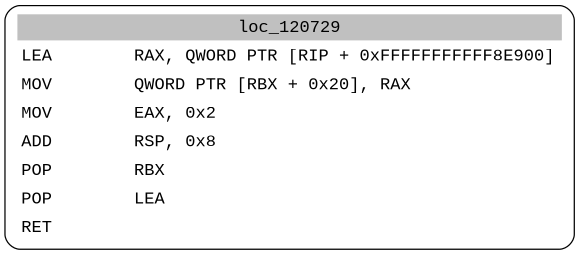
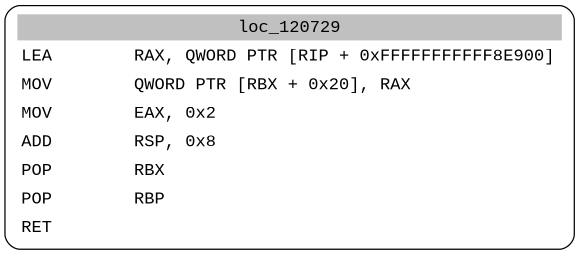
node "loc_120729": text "POP        LEA" -> "POP        RBP"
